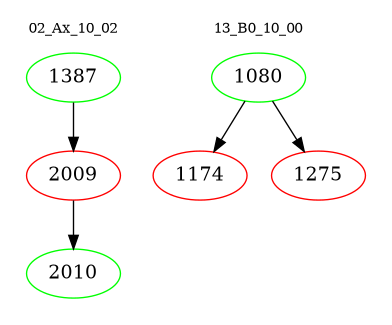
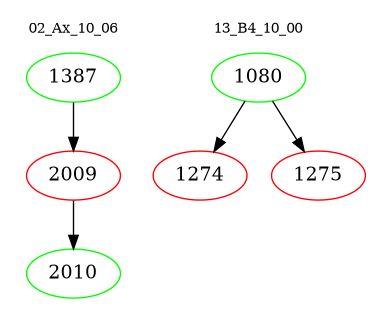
cluster "02_Ax_10_02": label "02_Ax_10_02" -> "02_Ax_10_06"
cluster "13_B0_10_00": label "13_B0_10_00" -> "13_B4_10_00"
node "1174": label "1174" -> "1274"
